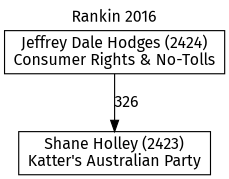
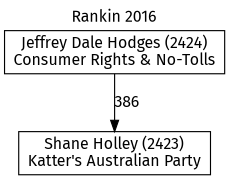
edge "Jeffrey Dale Hodges (2424) Consumer Rights & No-Tolls" -> "Shane Holley (2423) Katter's Australian Party": label "326" -> "386"
